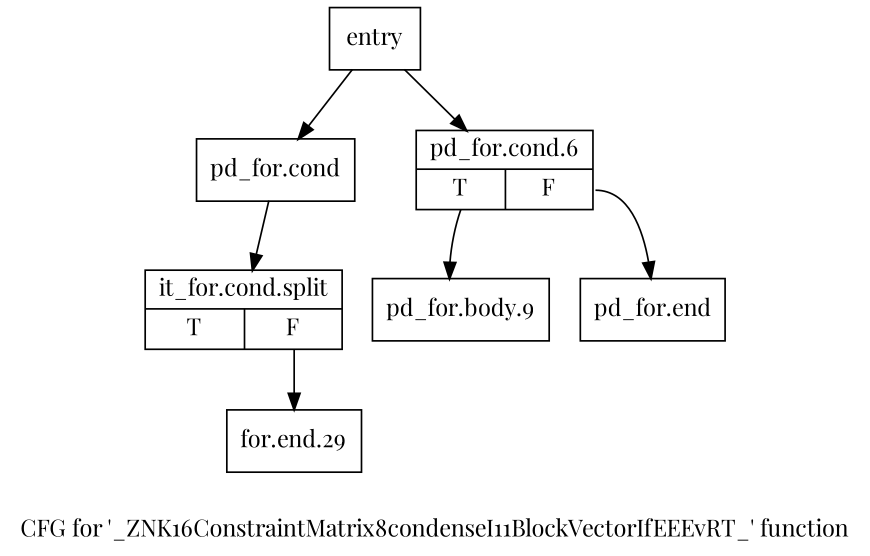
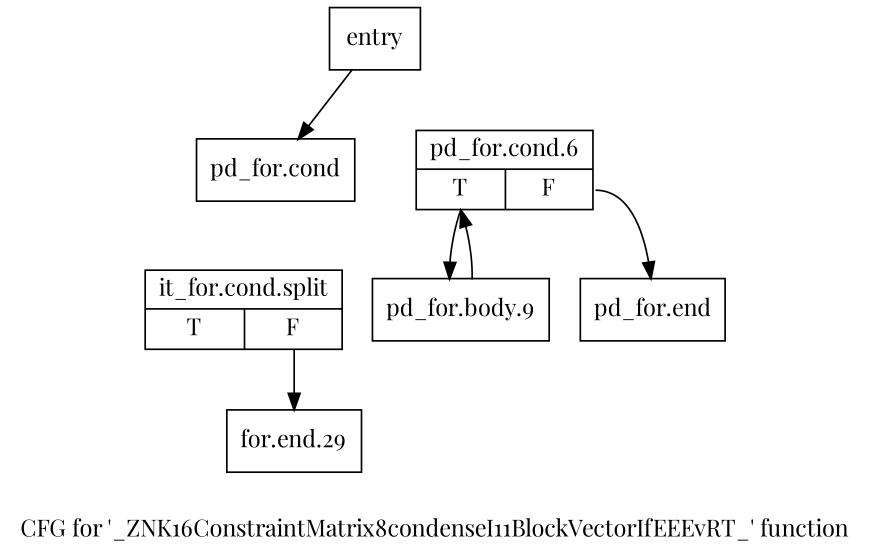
edge "entry" -> "pd_for.cond.6": now "pd_for.body.9" -> "pd_for.cond.6"
edge "pd_for.cond" -> "it_for.cond.split": removed
